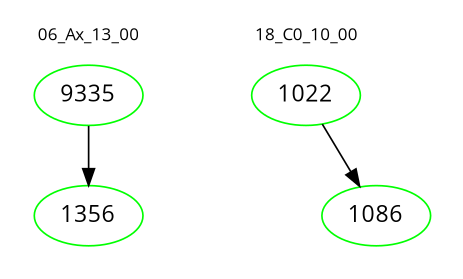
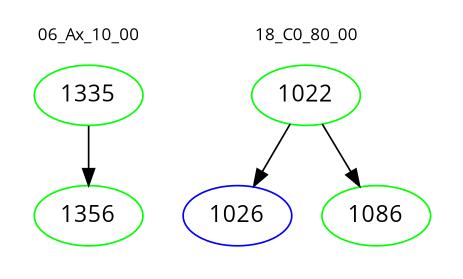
cluster "06_Ax_13_00": label "06_Ax_13_00" -> "06_Ax_10_00"
cluster "18_C0_10_00": label "18_C0_10_00" -> "18_C0_80_00"
node "9335": label "9335" -> "1335"
node "1026": added
